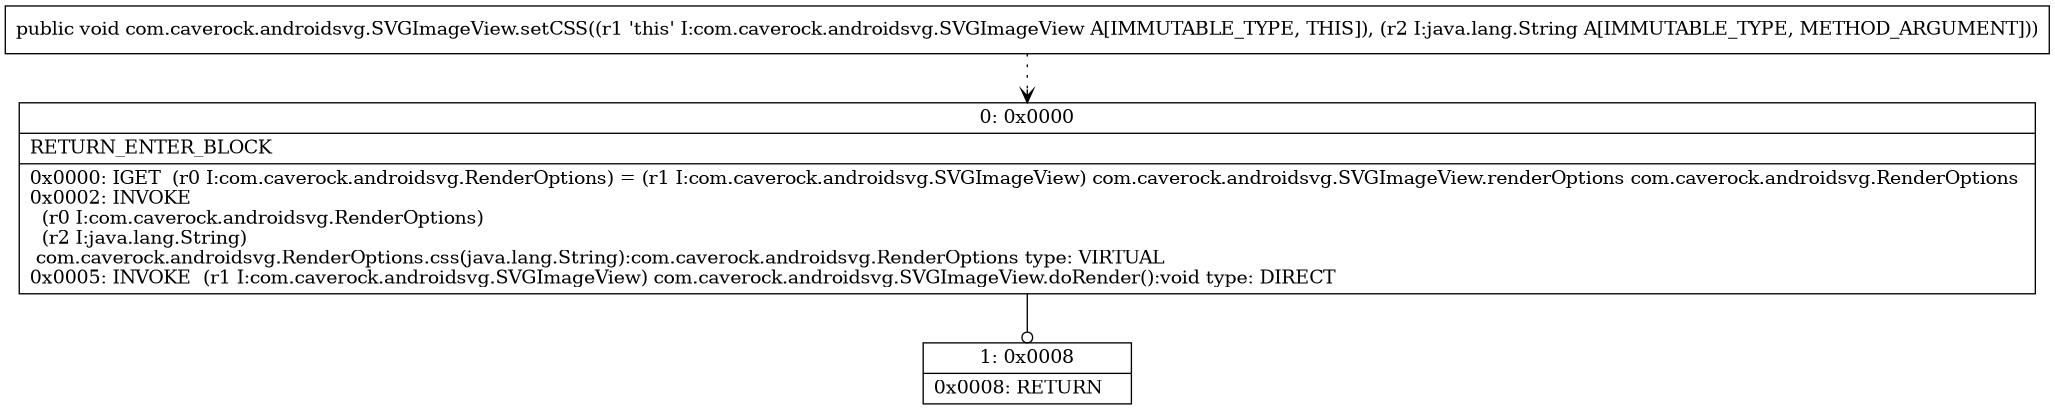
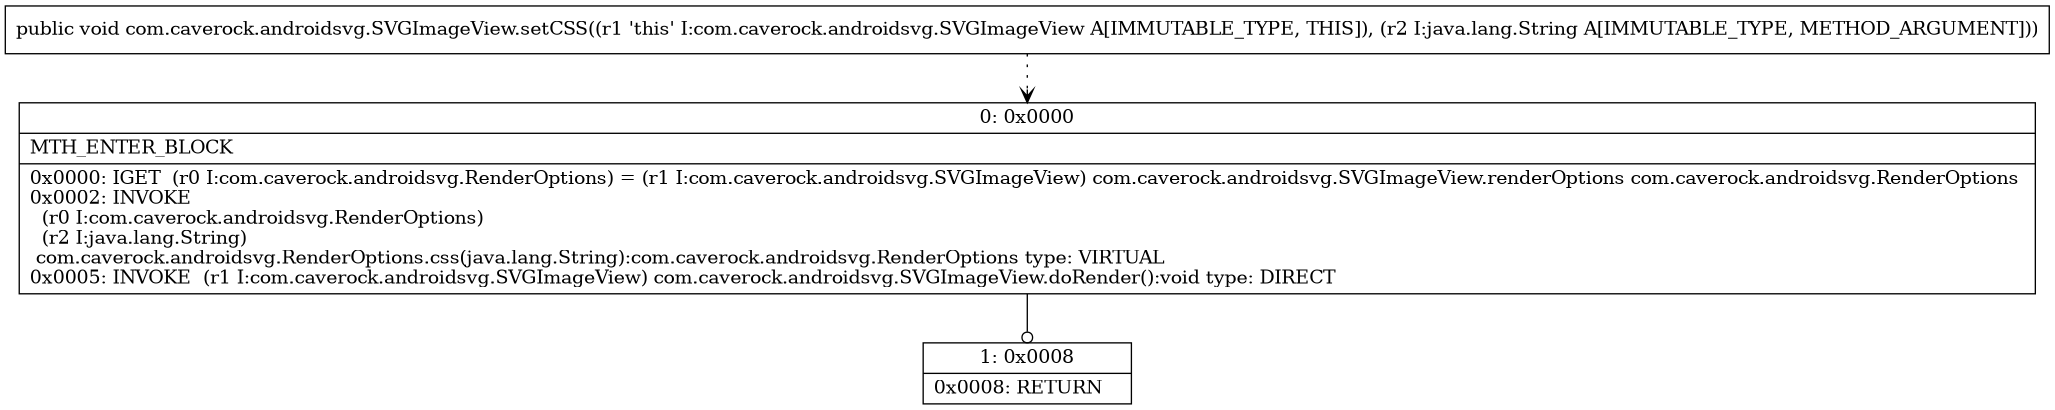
node "0: 0x0000": text "RETURN_ENTER_BLOCK" -> "MTH_ENTER_BLOCK"
